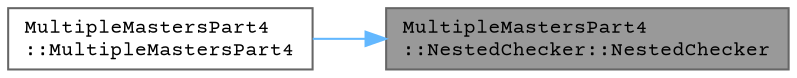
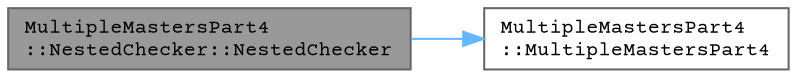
edge "MultipleMastersPart4 ::MultipleMastersPart4" -> "MultipleMastersPart4 ::NestedChecker::NestedChecker": reversed
